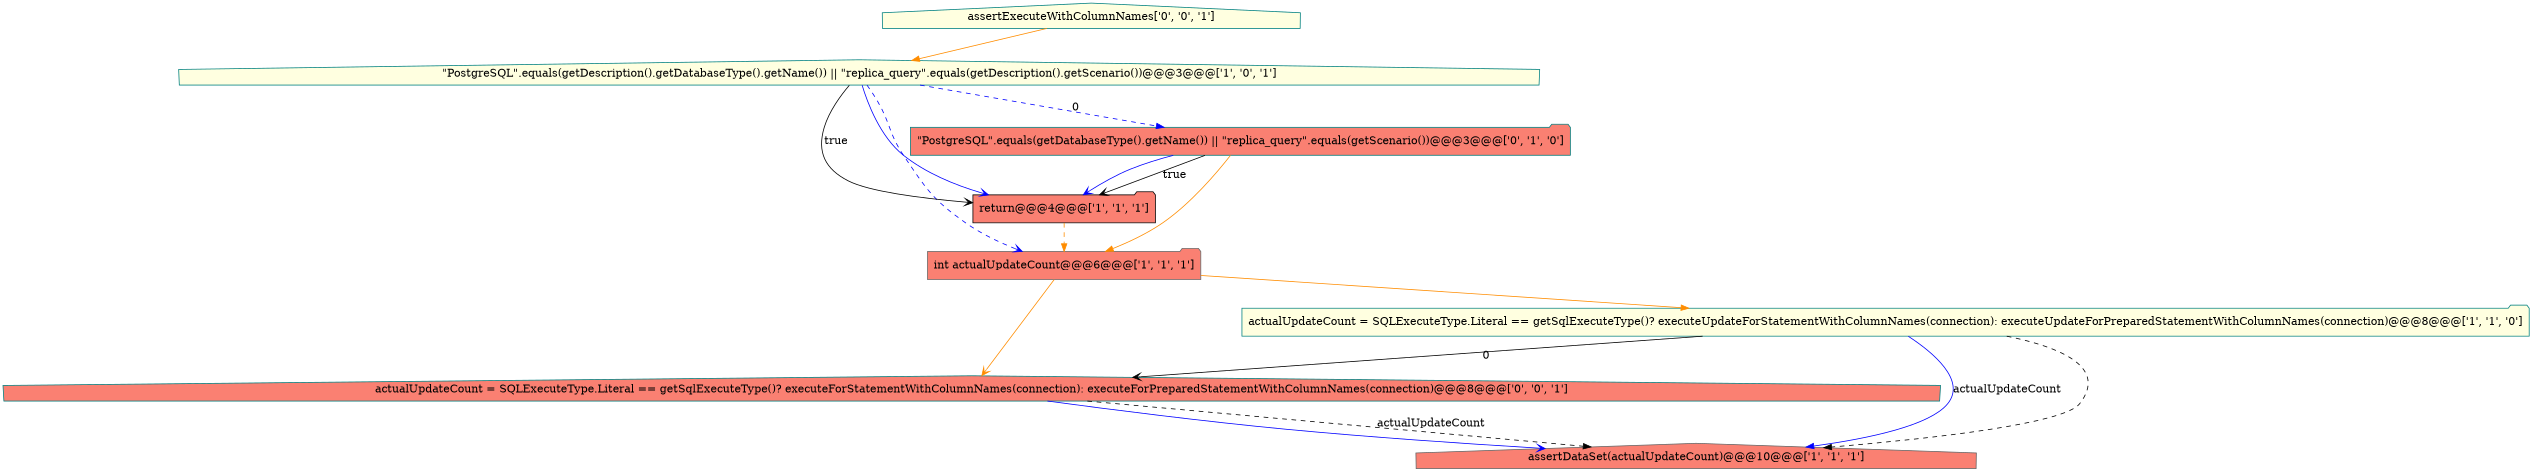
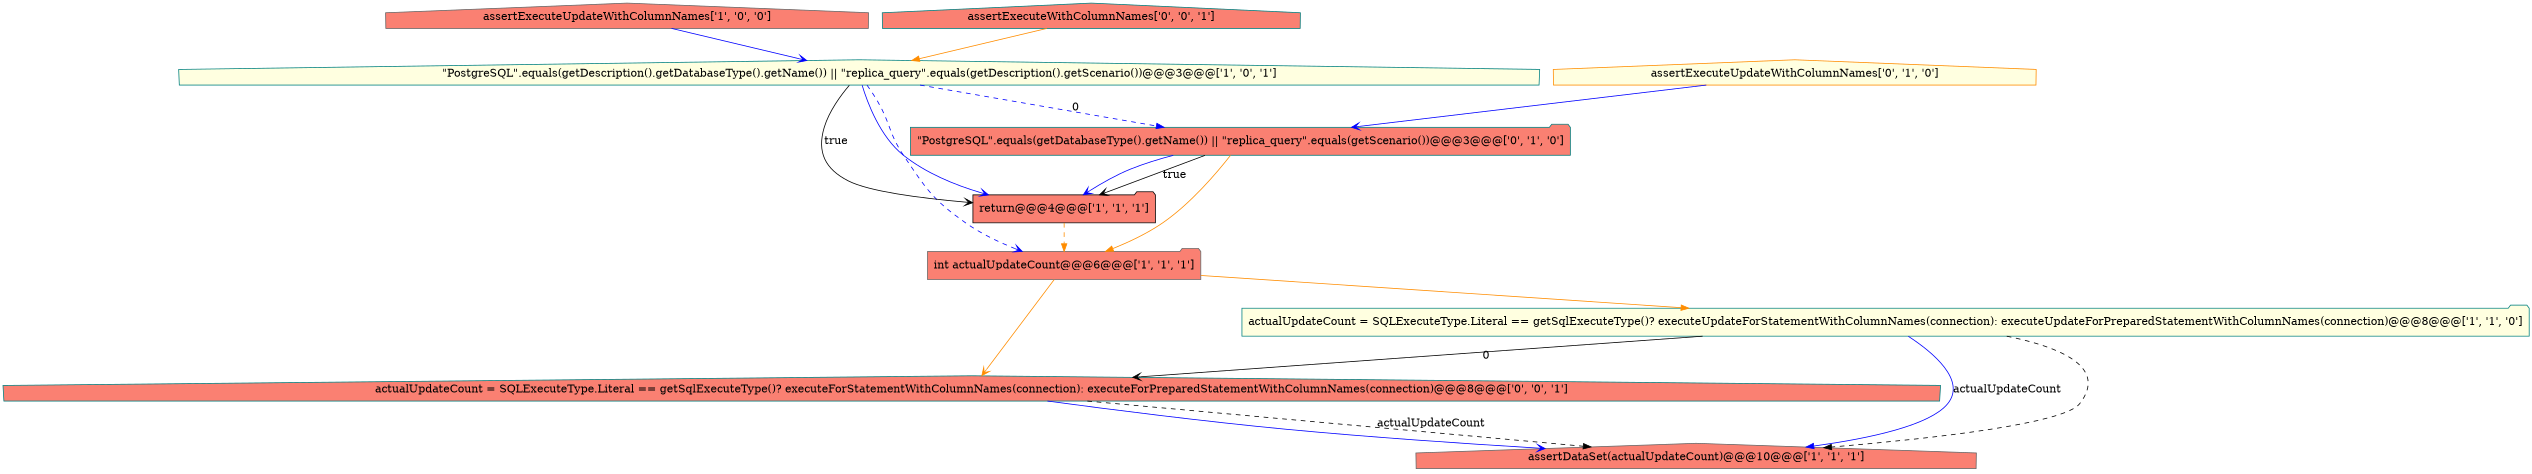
node "assertExecuteUpdateWithColumnNames['1', '0', '0']": added
node "assertExecuteWithColumnNames['0', '0', '1']": fillcolor lightyellow -> salmon
node "assertExecuteUpdateWithColumnNames['0', '1', '0']": added
